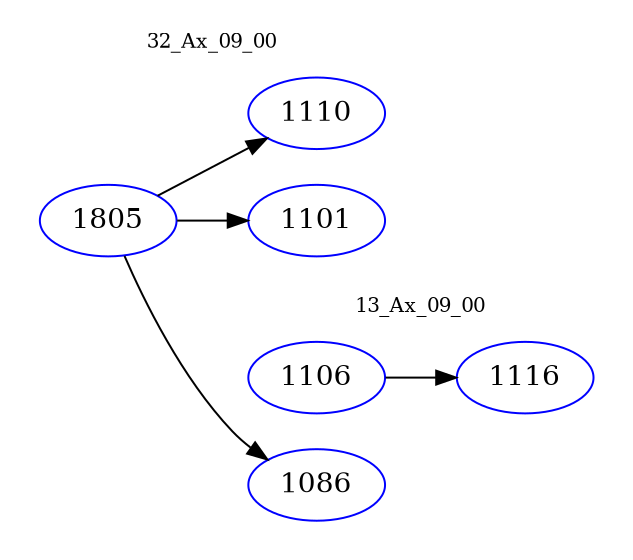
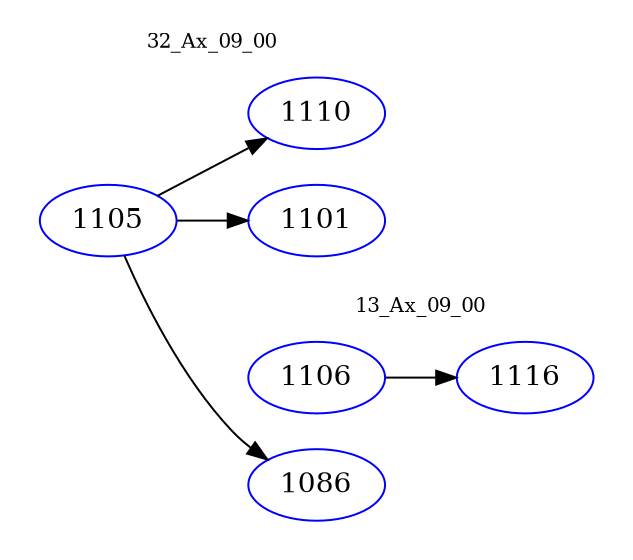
node "1805": label "1805" -> "1105"
